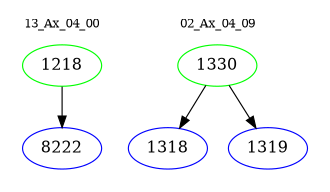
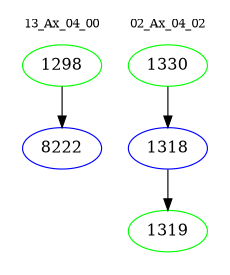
cluster "02_Ax_04_09": label "02_Ax_04_09" -> "02_Ax_04_02"
node "1218": label "1218" -> "1298"
edge "1330" -> "1319": now "1318" -> "1319"
node "1319": color blue -> green
